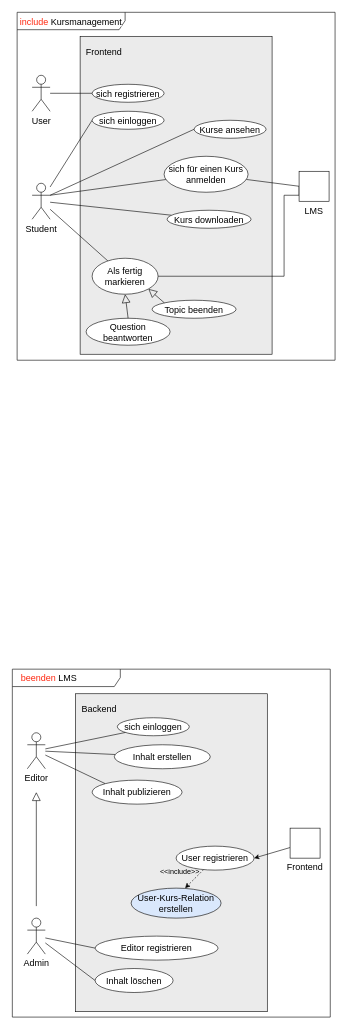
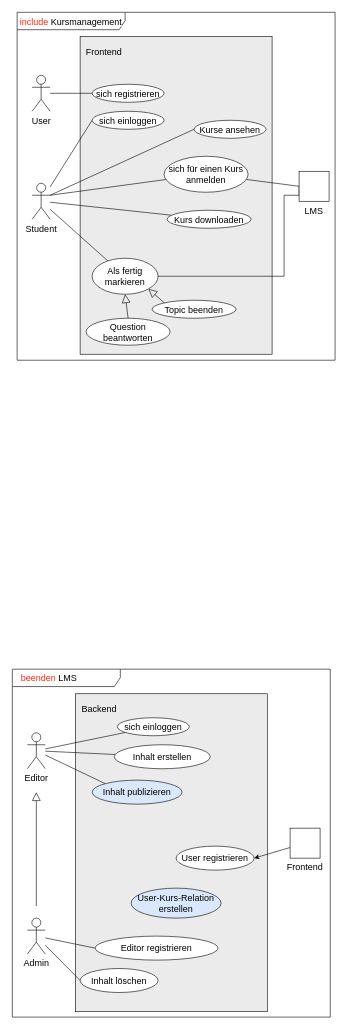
node "Inhalt publizieren": fillcolor #ffffff -> #dae8fc
edge "User registrieren" -> "User-Kurs-Relation erstellen": removed, label "<<include>>"
node "Inhalt löschen": moved (134, 981) -> (119, 981)
